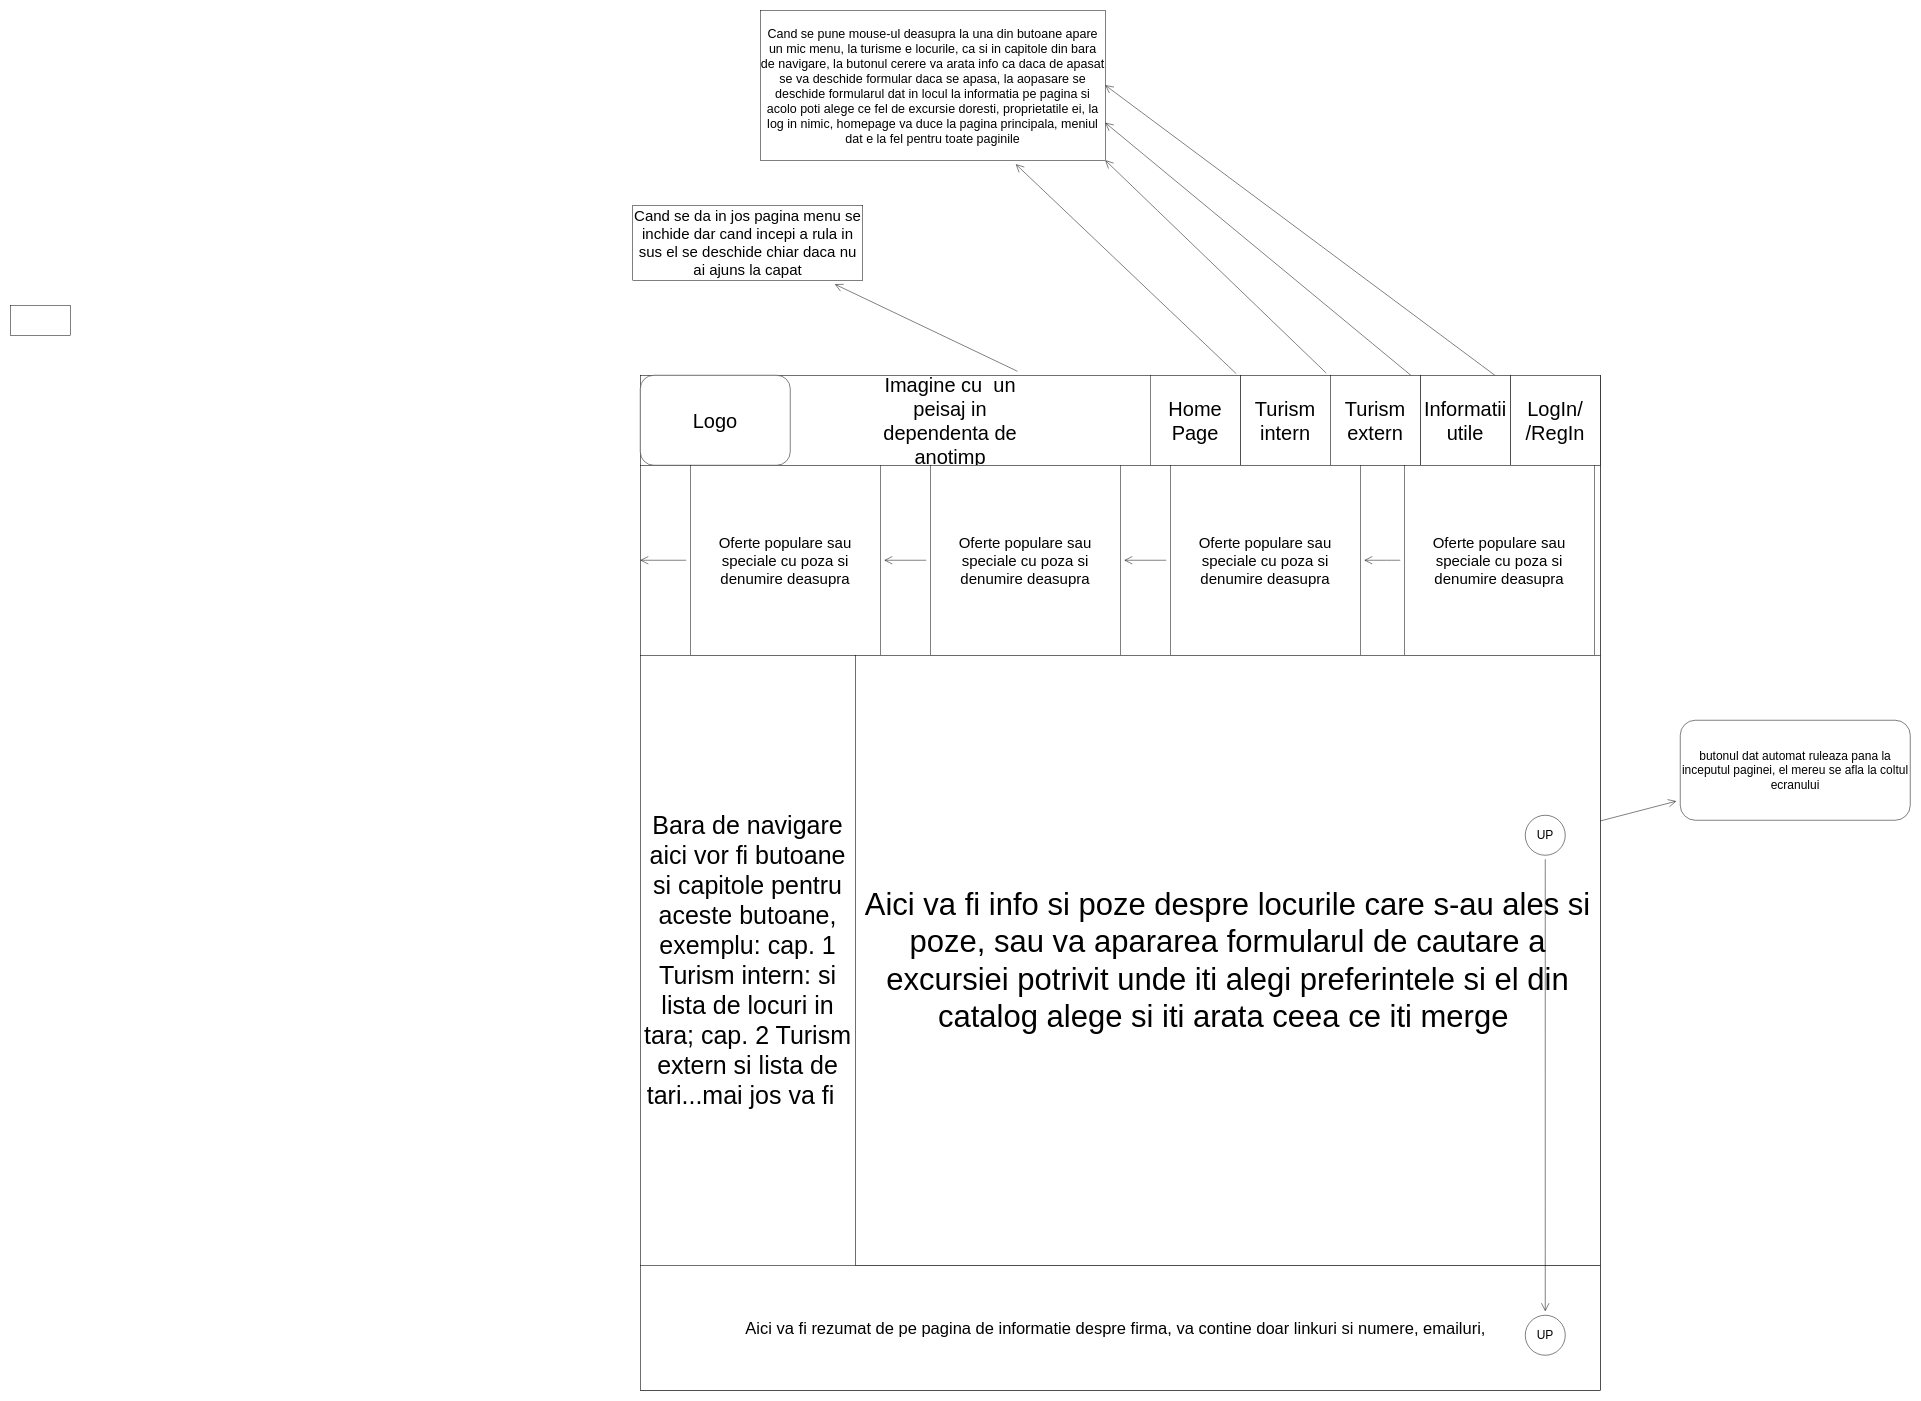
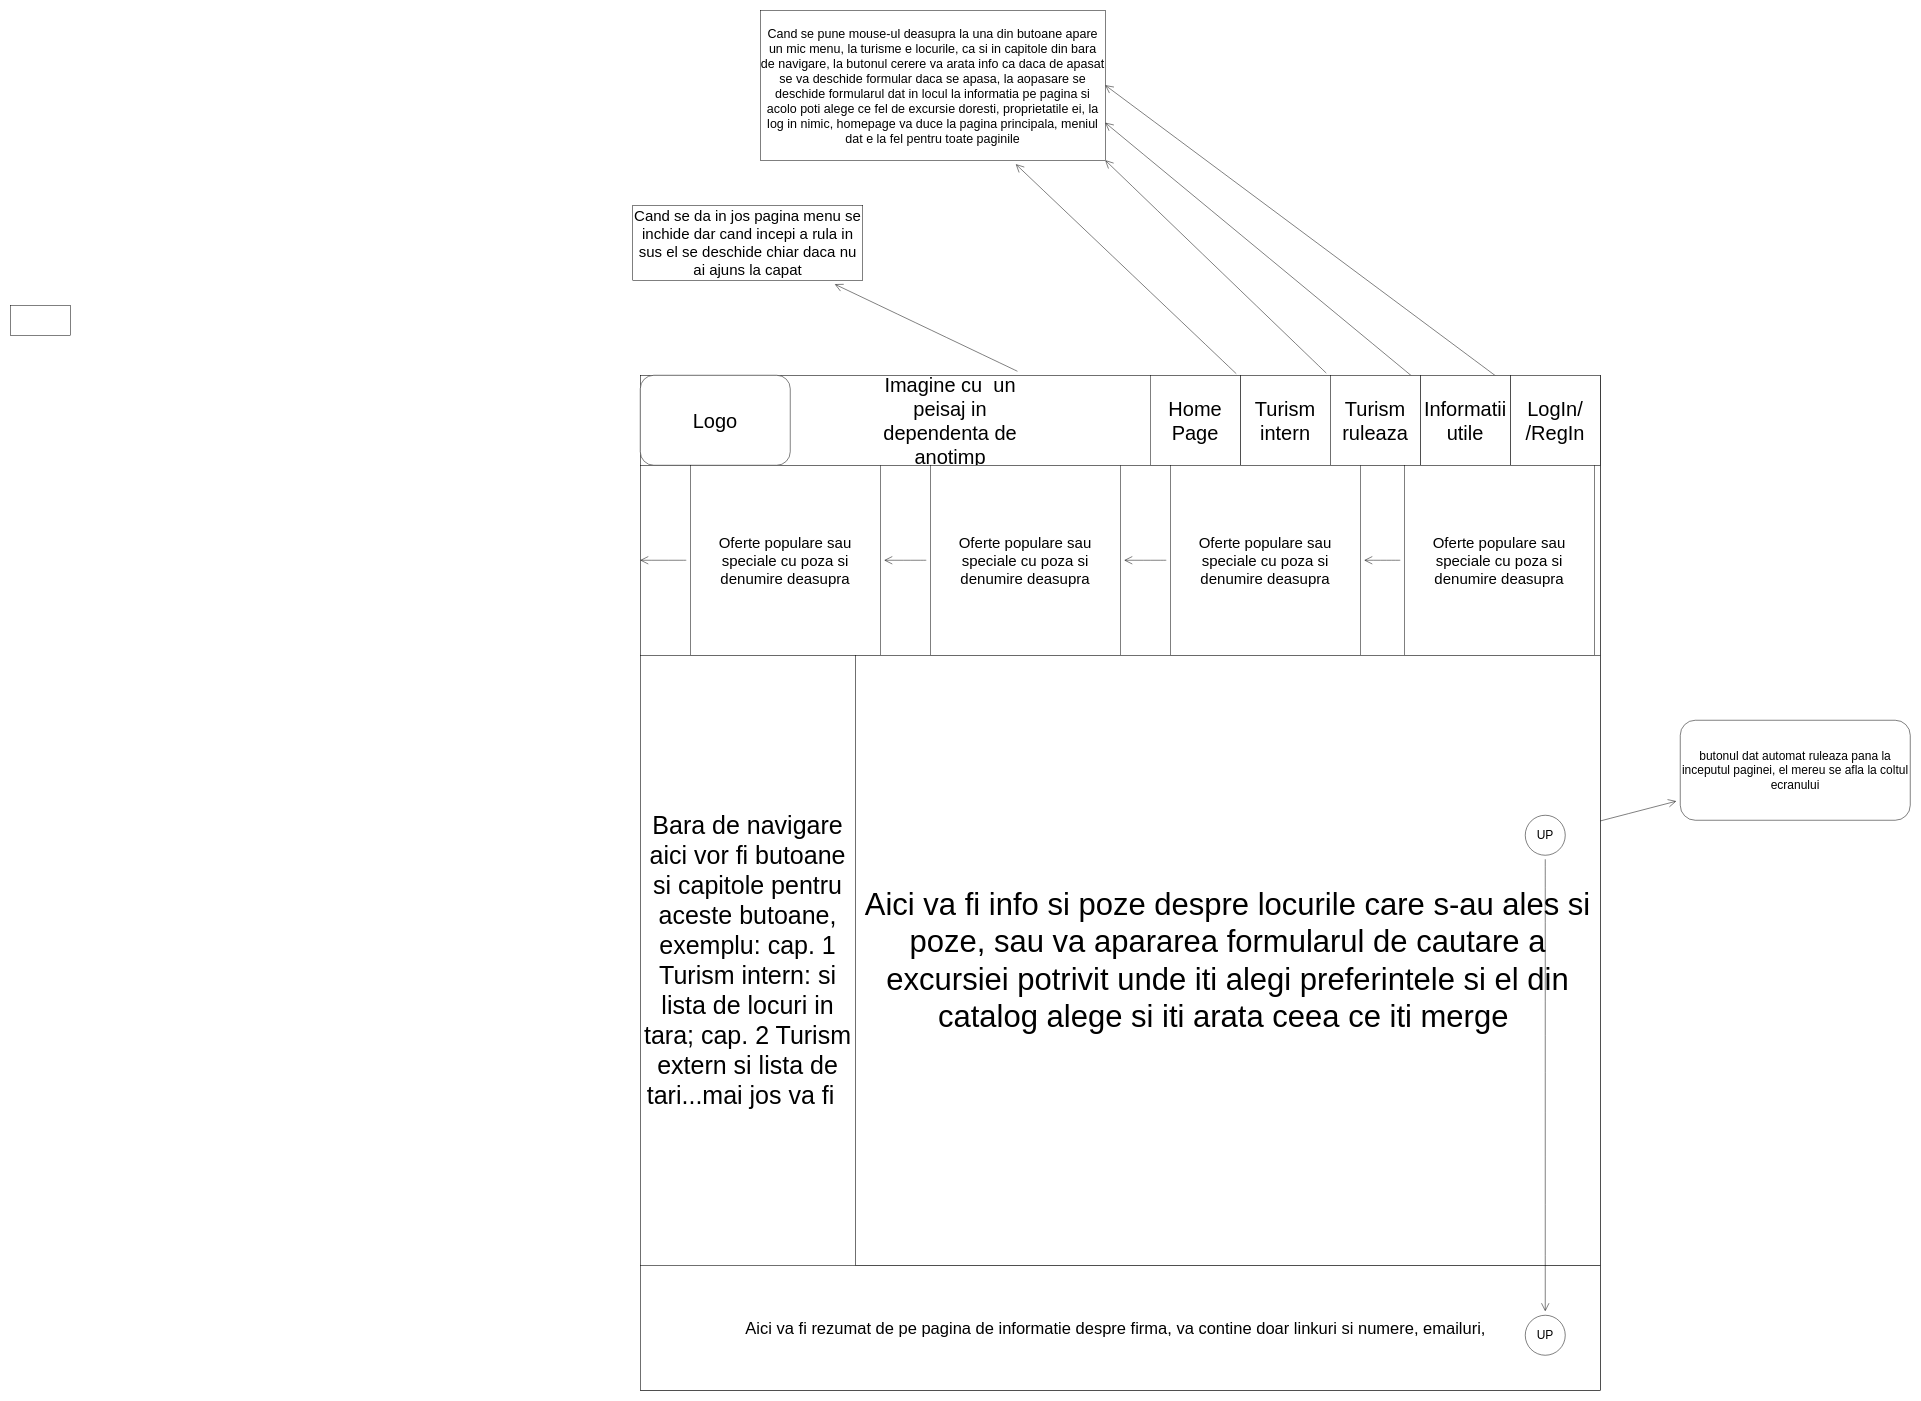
node "Turism extern": label "Turism extern" -> "Turism ruleaza"
